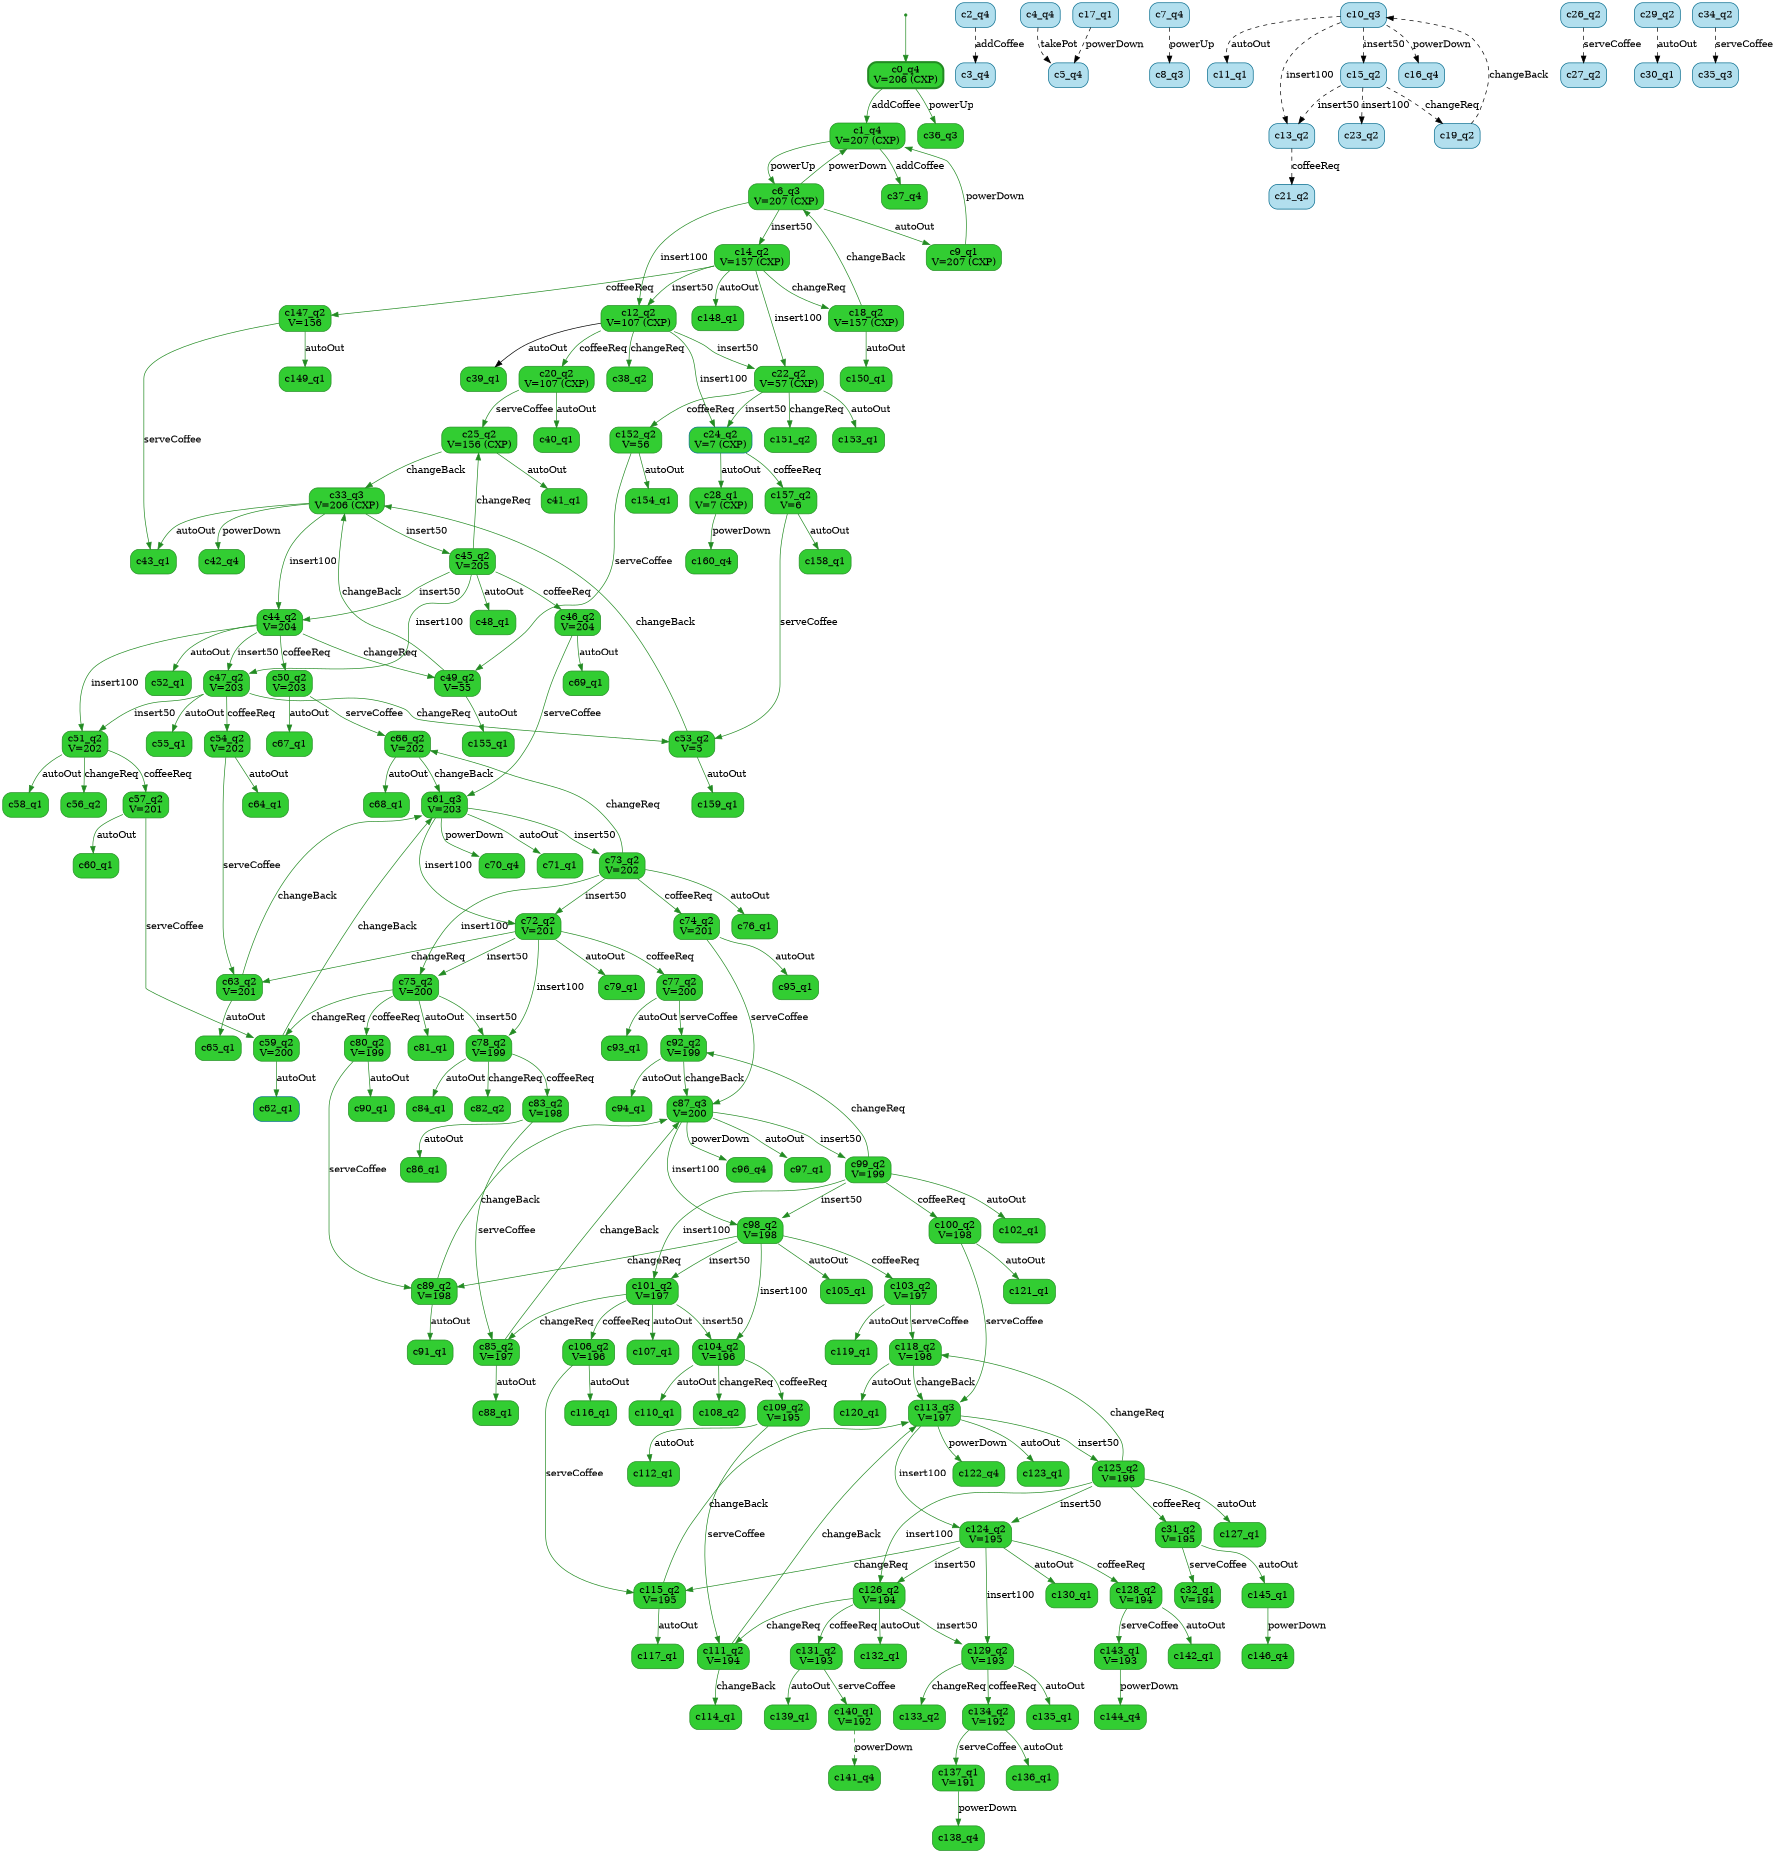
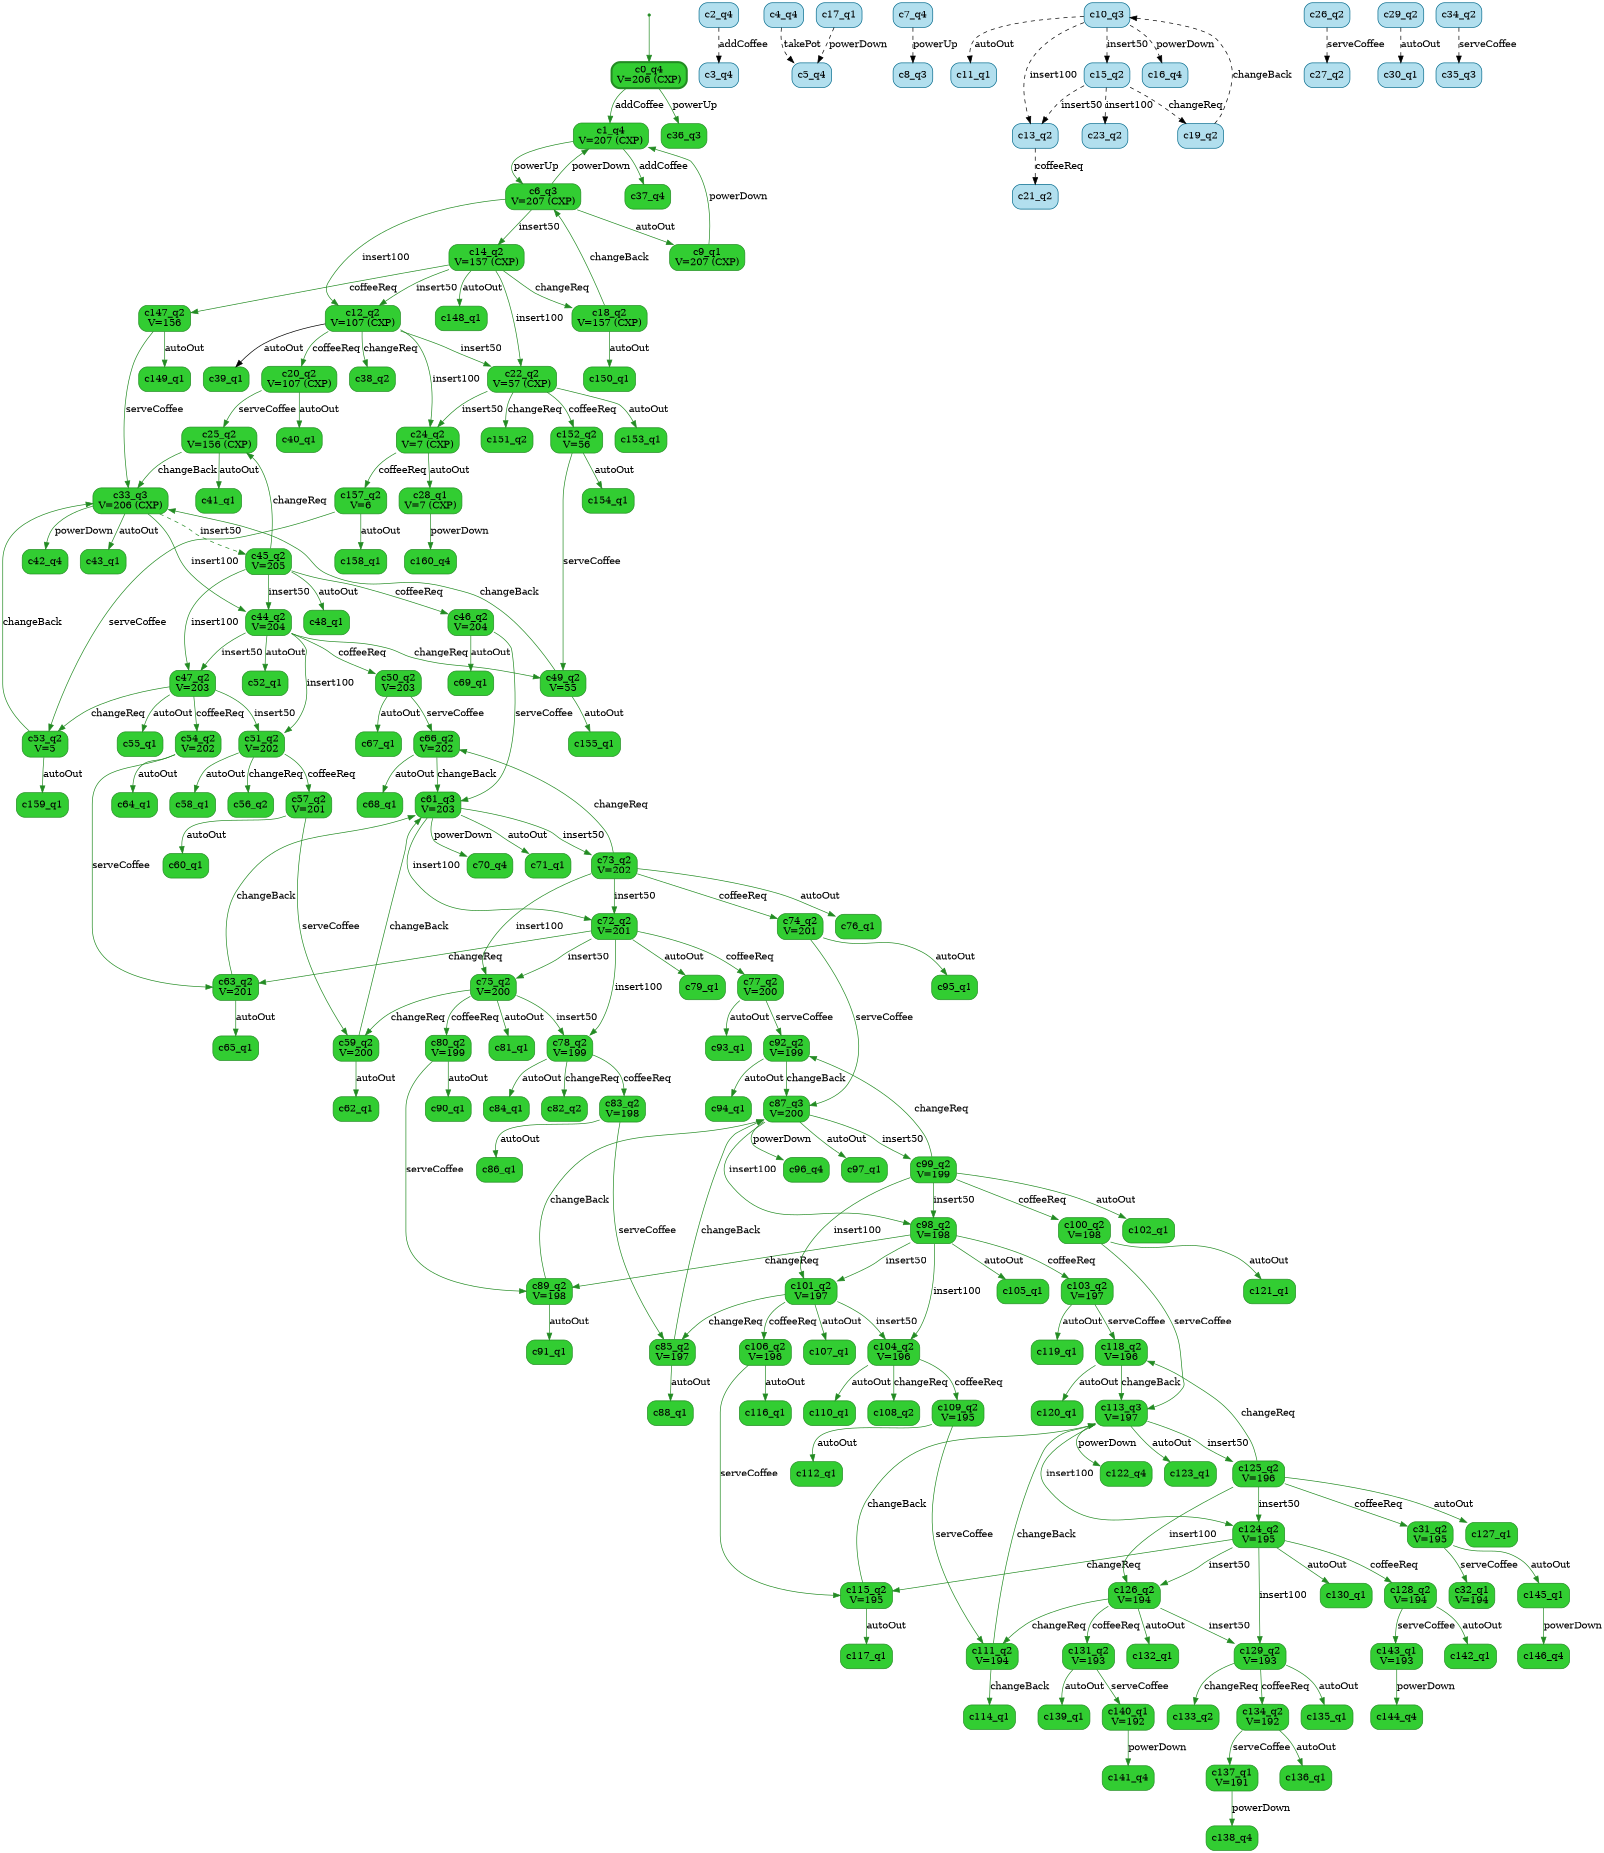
edge "c147_q2 V=156" -> "c43_q1": now "c147_q2 V=156" -> "c33_q3 V=206 (CXP)"
node "c24_q2 V=7 (CXP)": color deepskyblue4 -> forestgreen
edge "c33_q3 V=206 (CXP)" -> "c45_q2 V=205": style solid -> dashed
node "c62_q1": color deepskyblue4 -> forestgreen
edge "c140_q1 V=192" -> "c141_q4": style dashed -> solid
